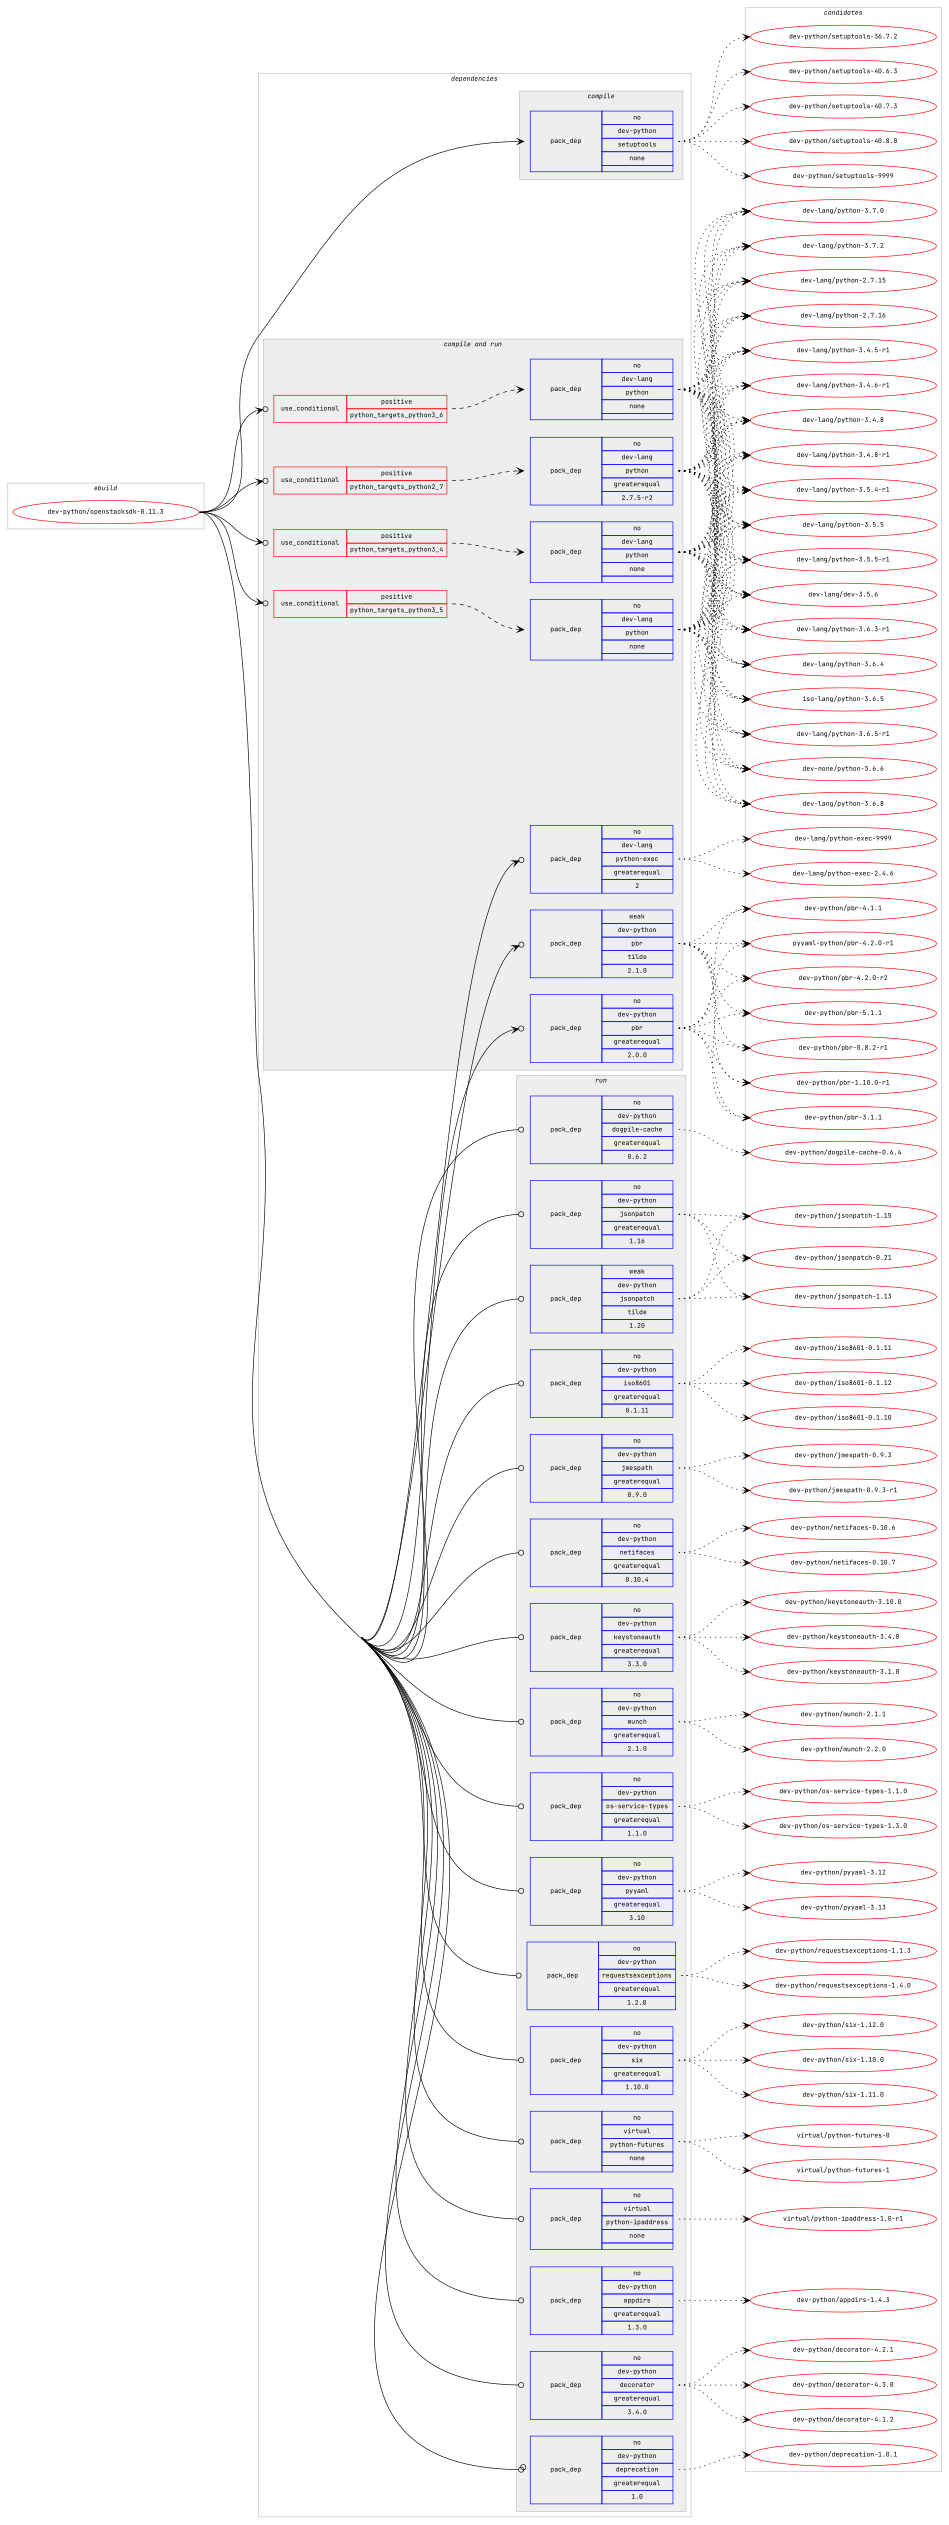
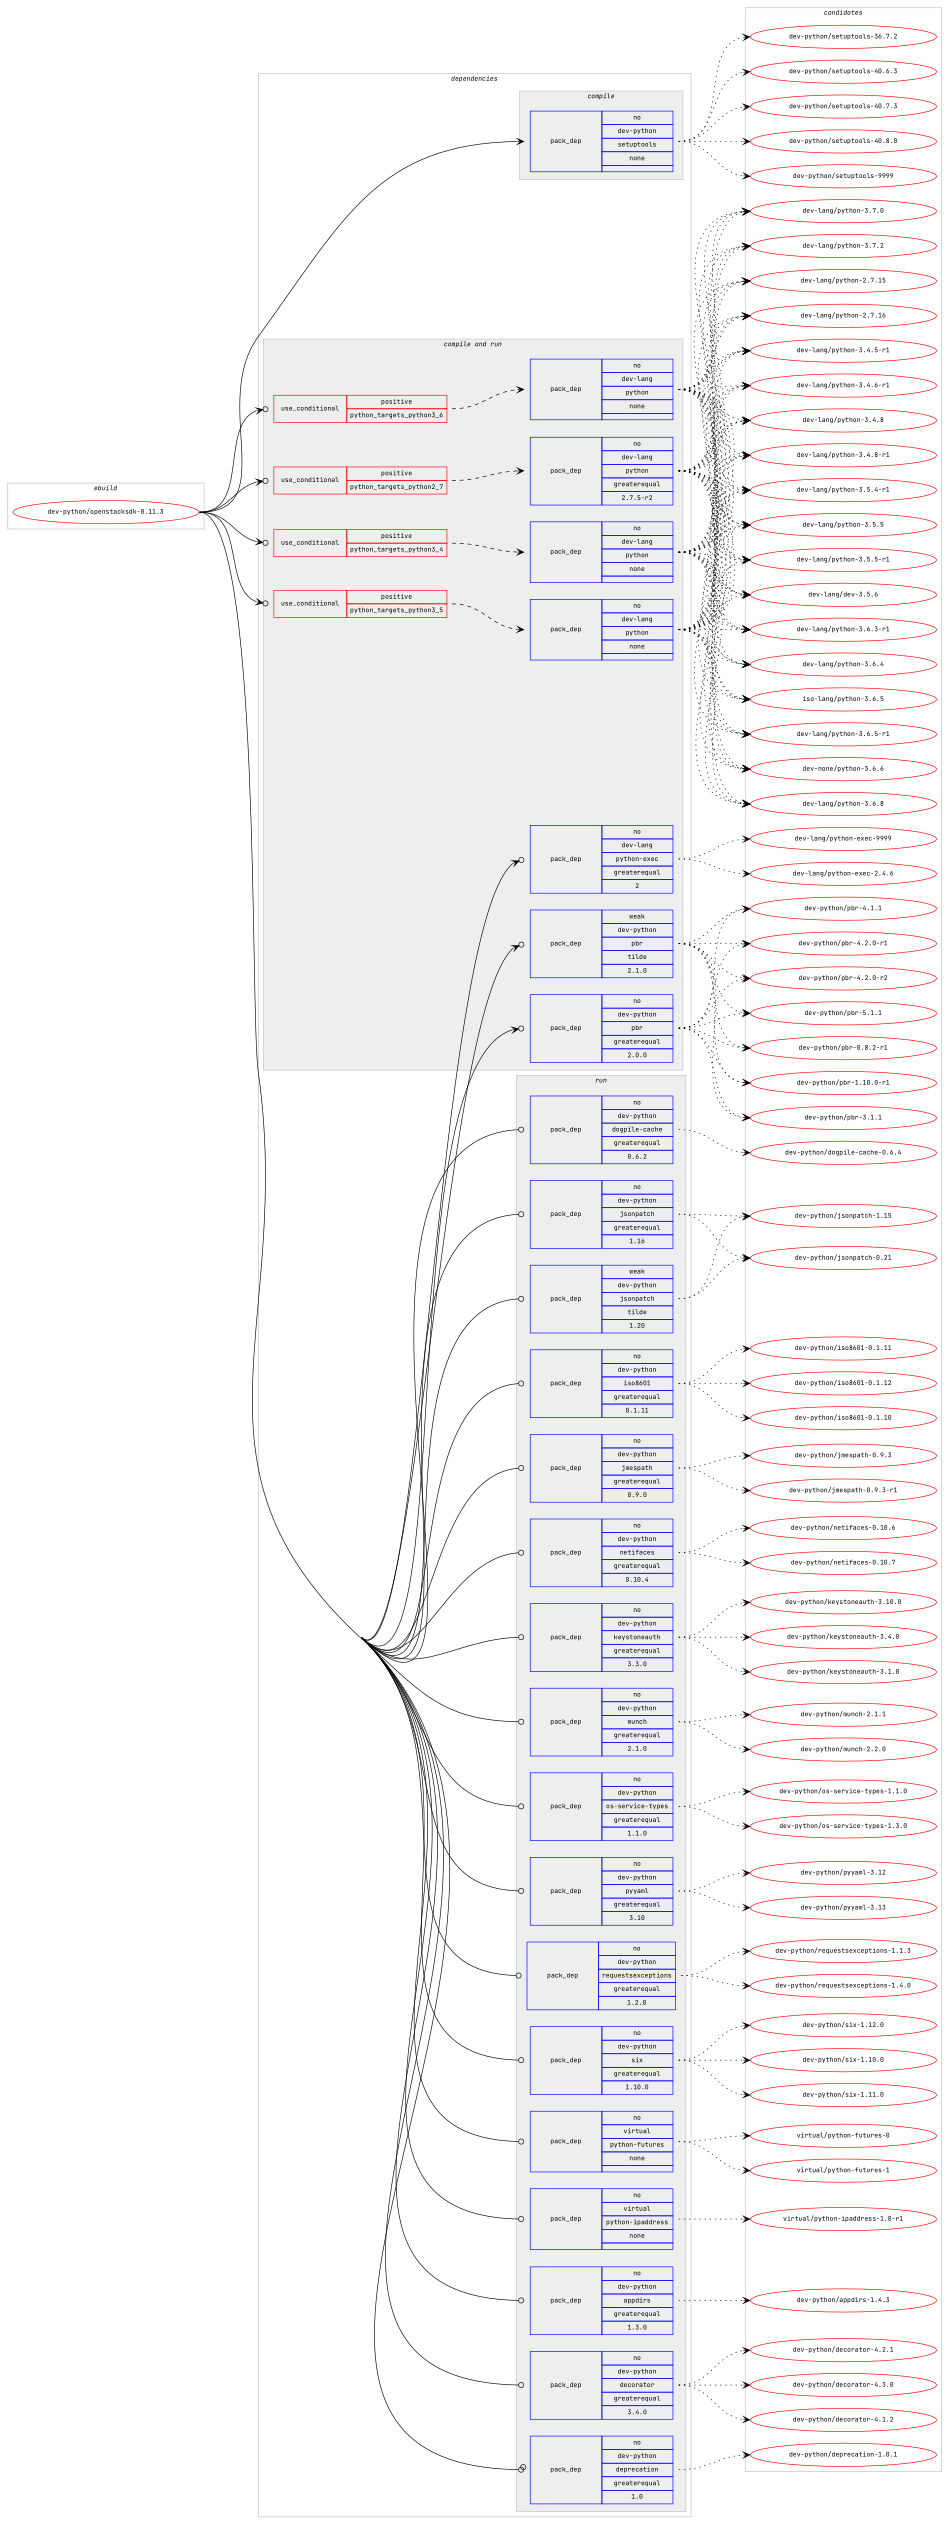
node "pyyaml-python/pbr-4.2.0-r1": label "pyyaml-python/pbr-4.2.0-r1" -> "dev-python/pbr-4.2.0-r1"
node "dev-python/jsonpatch-1.13": removed
